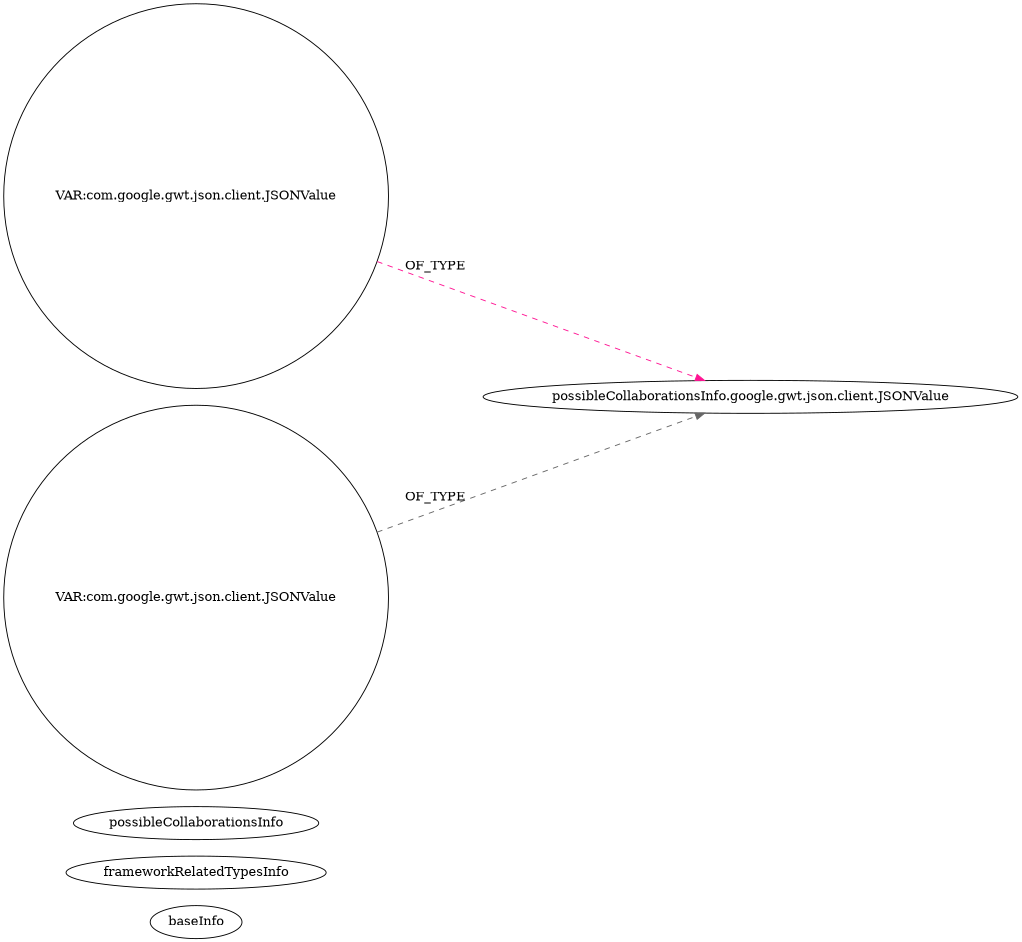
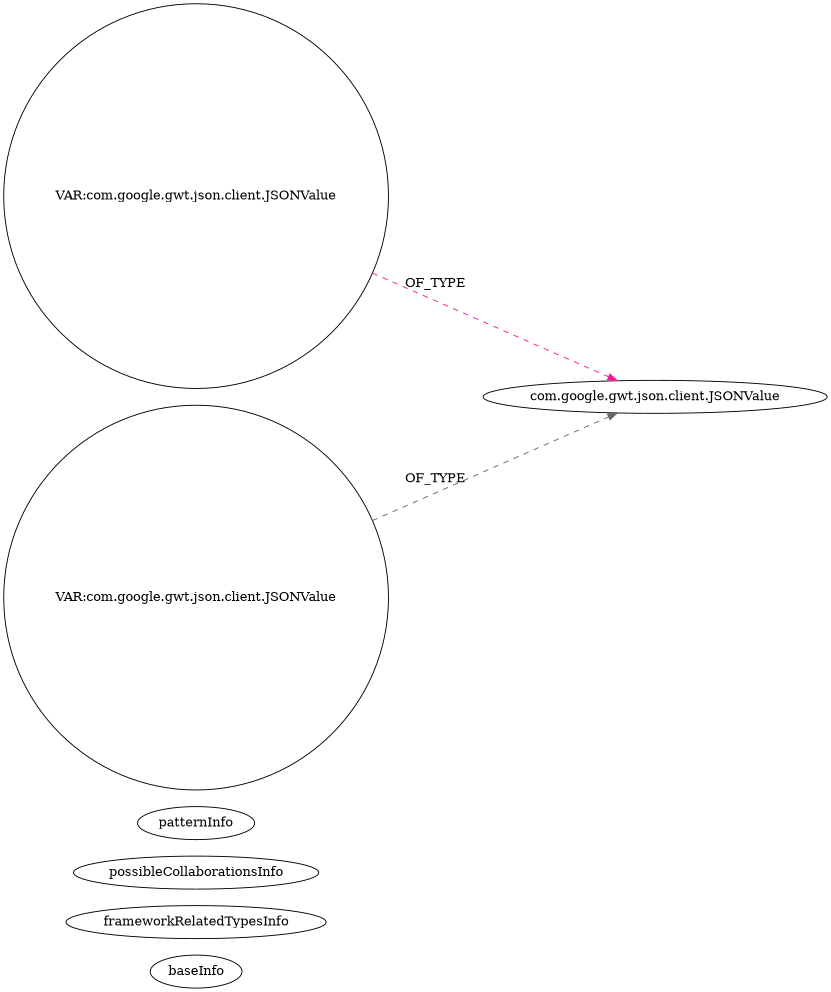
node "possibleCollaborationsInfo.google.gwt.json.client.JSONValue": label "possibleCollaborationsInfo.google.gwt.json.client.JSONValue" -> "com.google.gwt.json.client.JSONValue"
node "patternInfo": added
